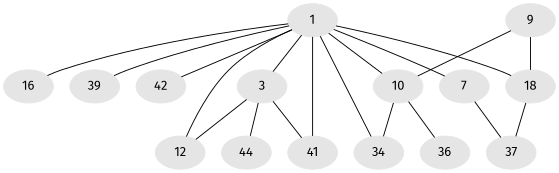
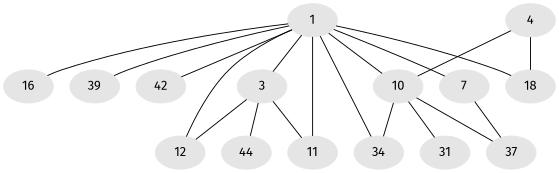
node "9": label "9" -> "4"
edge "18" -- "37": now "10" -- "37"
node "41": label "41" -> "11"
node "36": label "36" -> "31"
